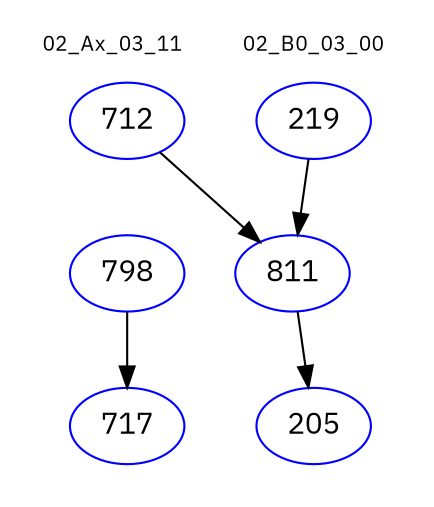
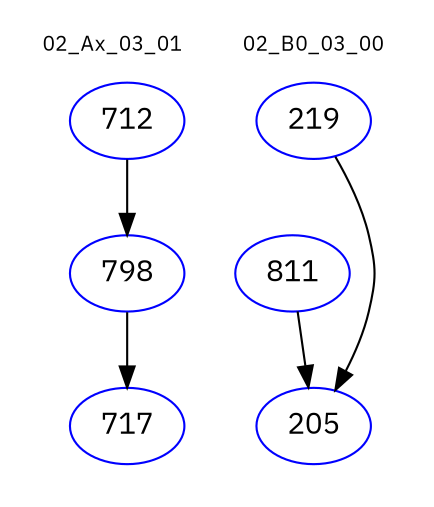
cluster "02_Ax_03_11": label "02_Ax_03_11" -> "02_Ax_03_01"
edge "712" -> "811": now "712" -> "798"
edge "219" -> "811": now "219" -> "205"
